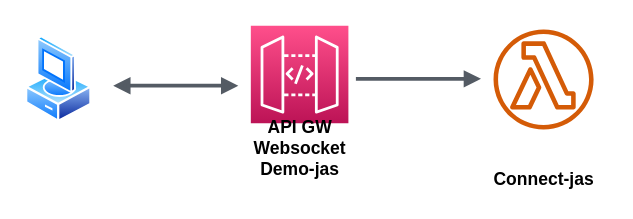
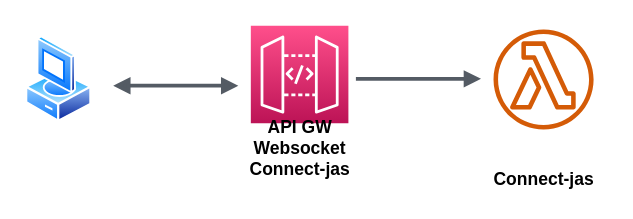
node "API GW Websocket Demo-jas": label "API GW Websocket Demo-jas" -> "API GW Websocket Connect-jas"
